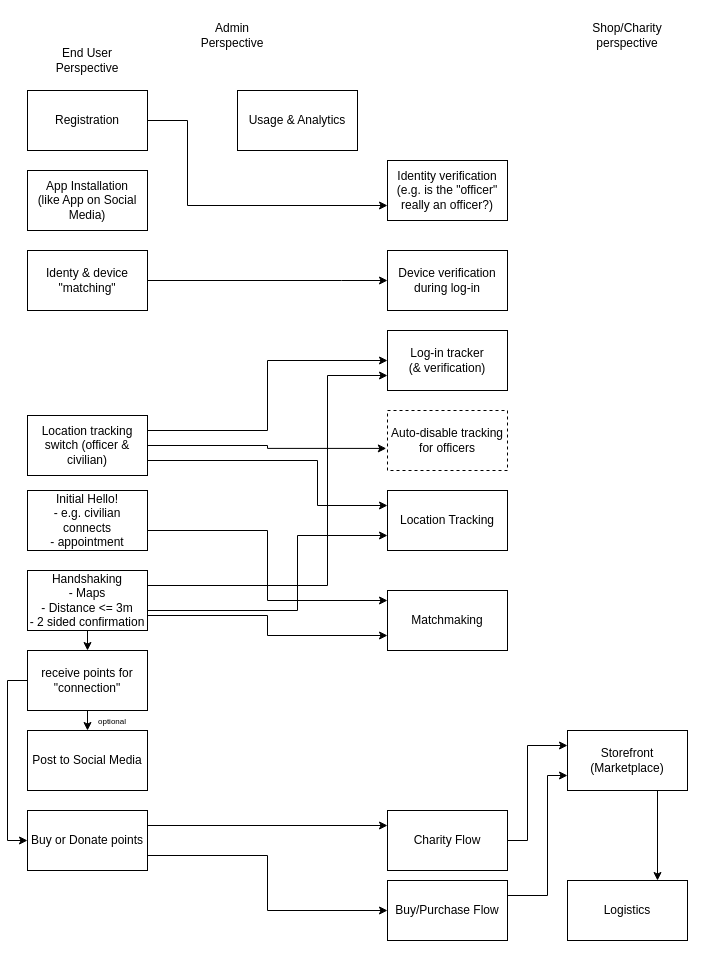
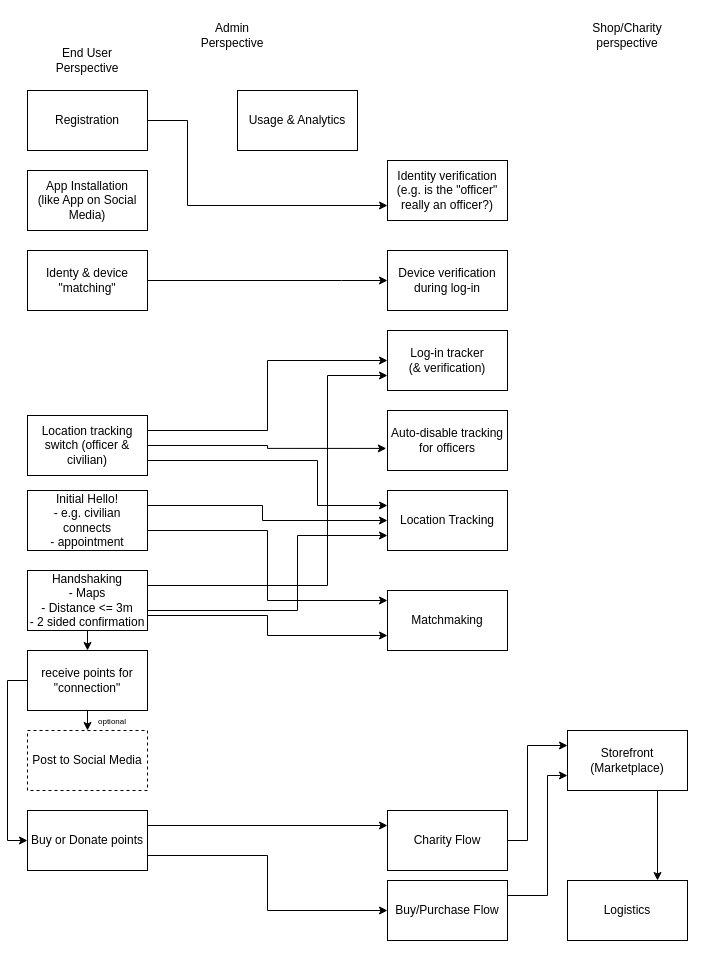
node "Auto-disable tracking for officers": style dashed -> solid
edge "Initial Hello! - e.g. civilian connects - appointment" -> "Location Tracking": added
node "Post to Social Media": style solid -> dashed
